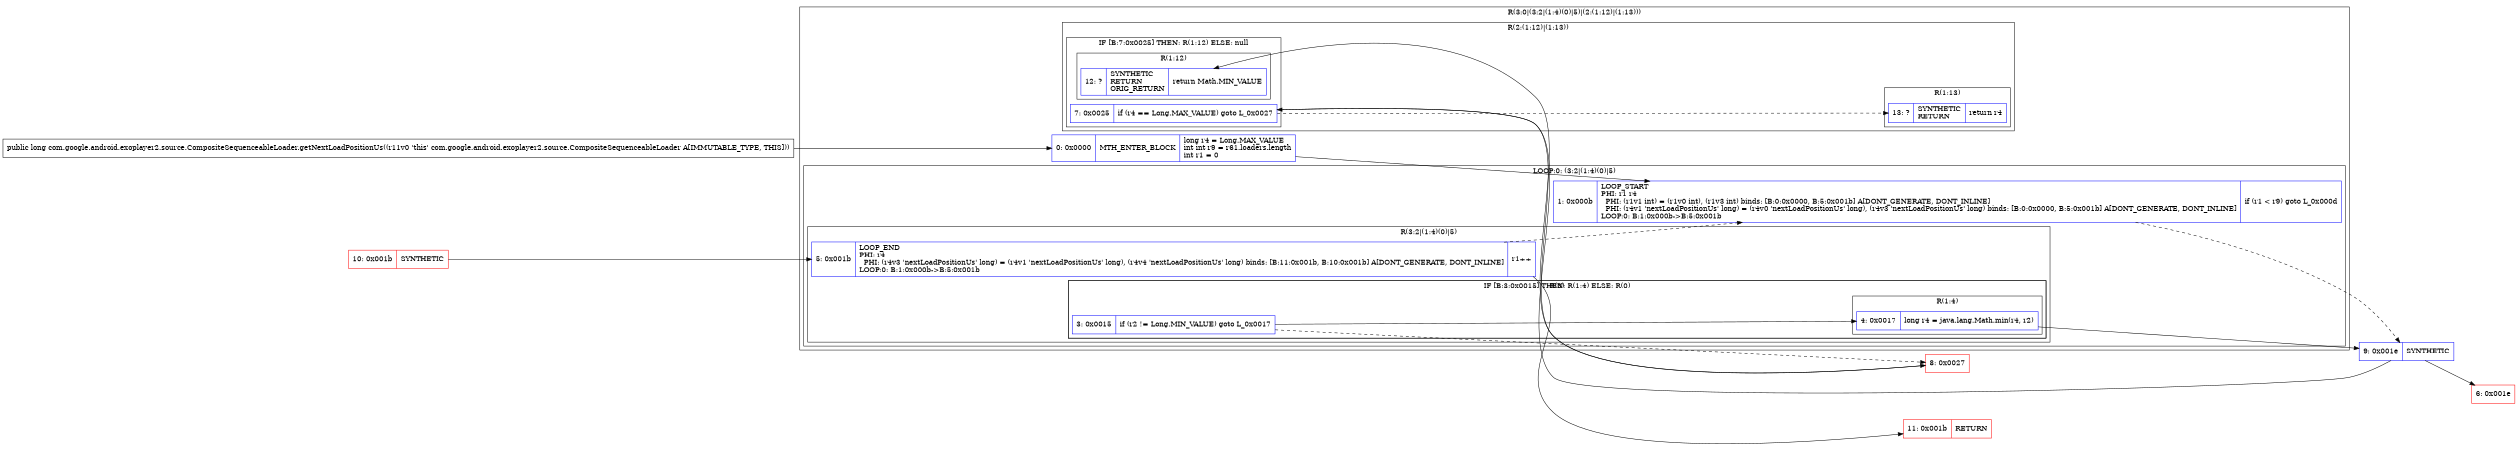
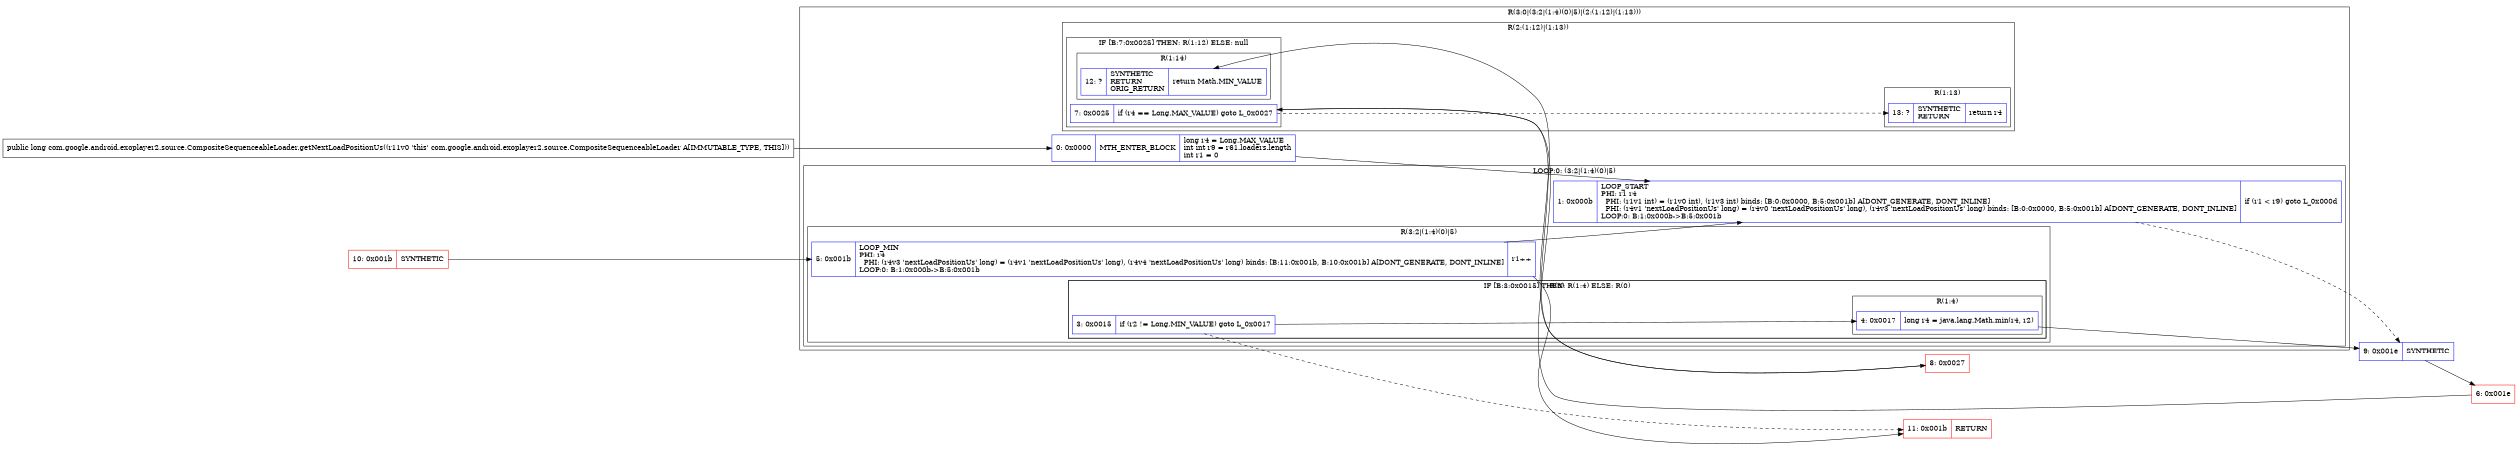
cluster "R(1:12)": label "R(1:12)" -> "R(1:14)"
edge "5: 0x001b" -> "1: 0x000b": style dashed -> solid
node "5: 0x001b": text "LOOP_END" -> "LOOP_MIN"
edge "3: 0x0015" -> "8: 0x0027": now "3: 0x0015" -> "11: 0x001b"
edge "9: 0x001e" -> "7: 0x0025": now "6: 0x001e" -> "7: 0x0025"
